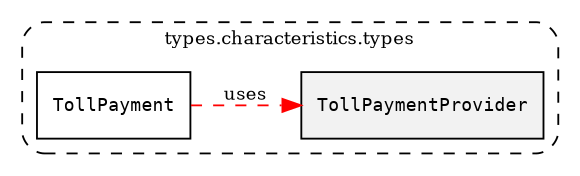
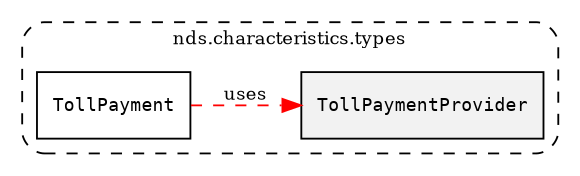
cluster "types.characteristics.types": label "types.characteristics.types" -> "nds.characteristics.types"
